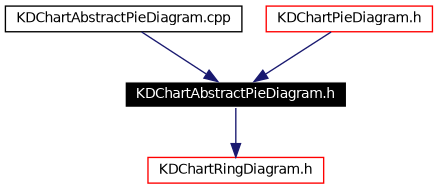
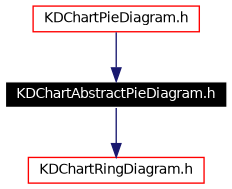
node "KDChartAbstractPieDiagram.cpp": removed
